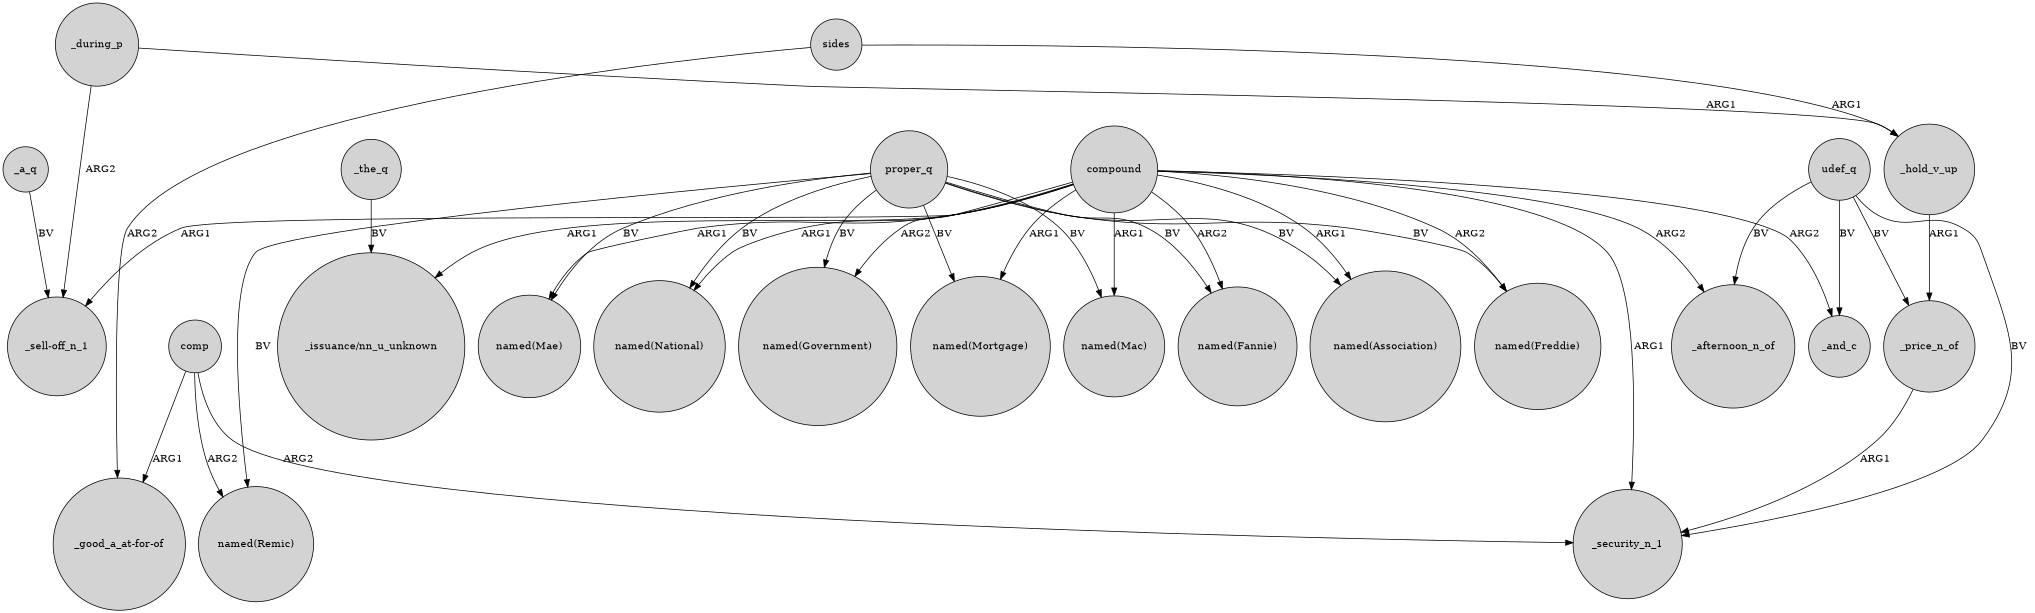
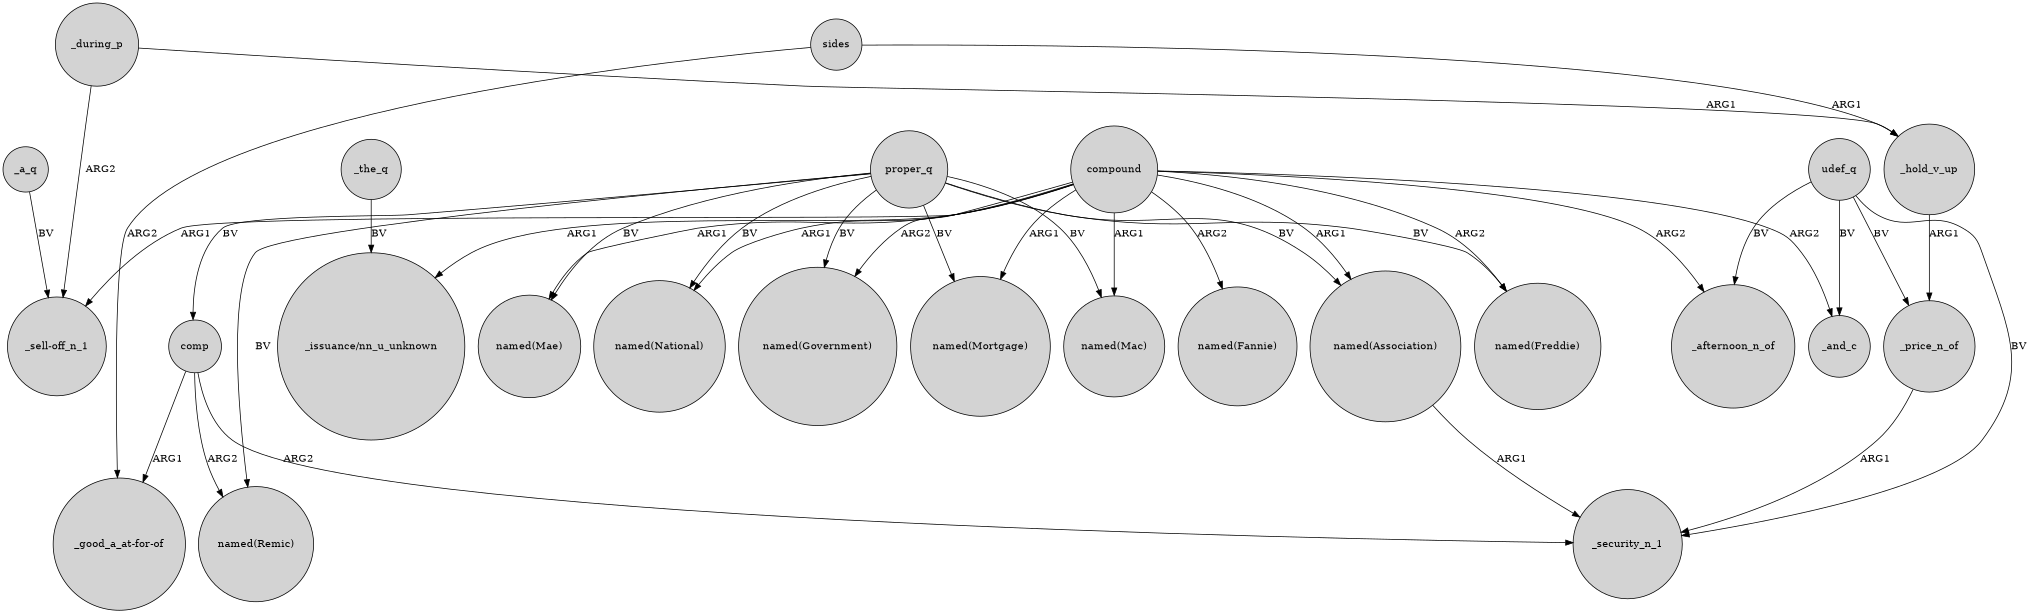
edge "compound" -> "_security_n_1": now "named(Association)" -> "_security_n_1"
edge "proper_q" -> "named(Fannie)": now "proper_q" -> "comp"
